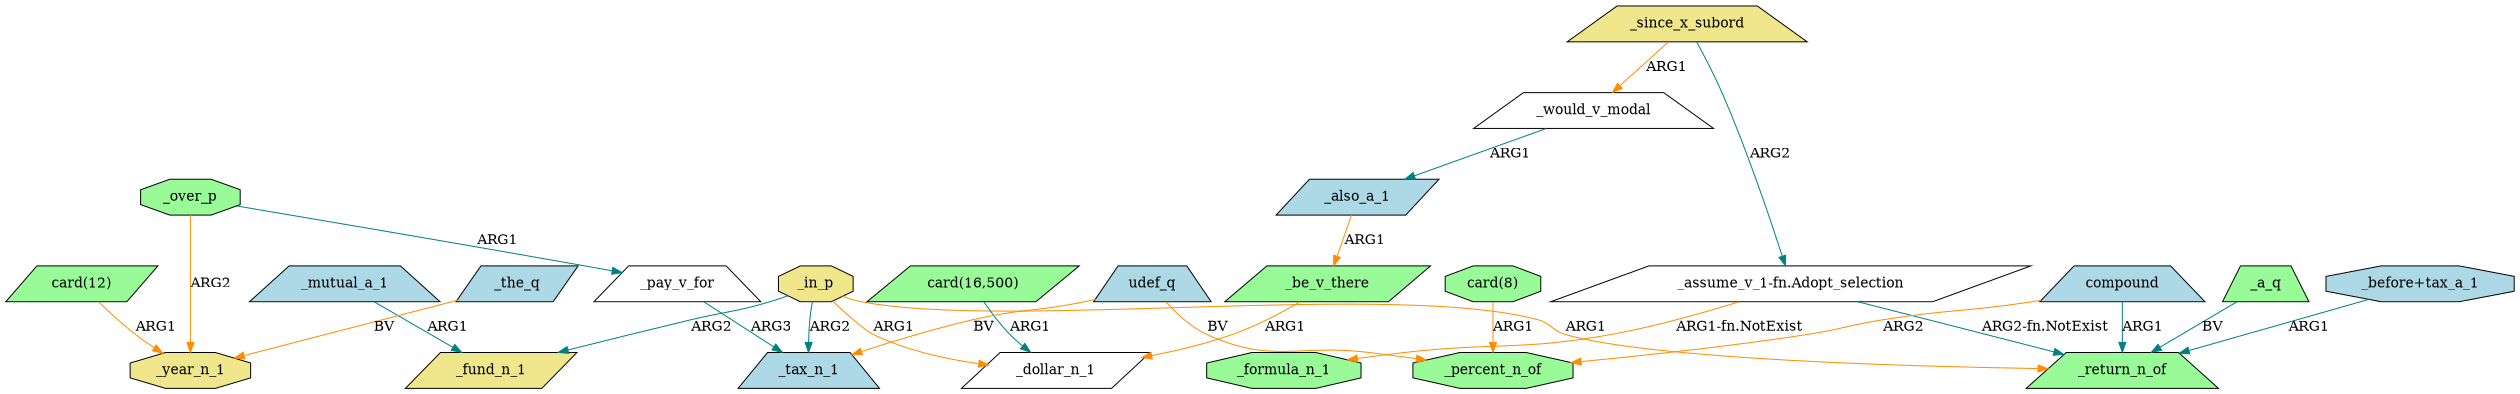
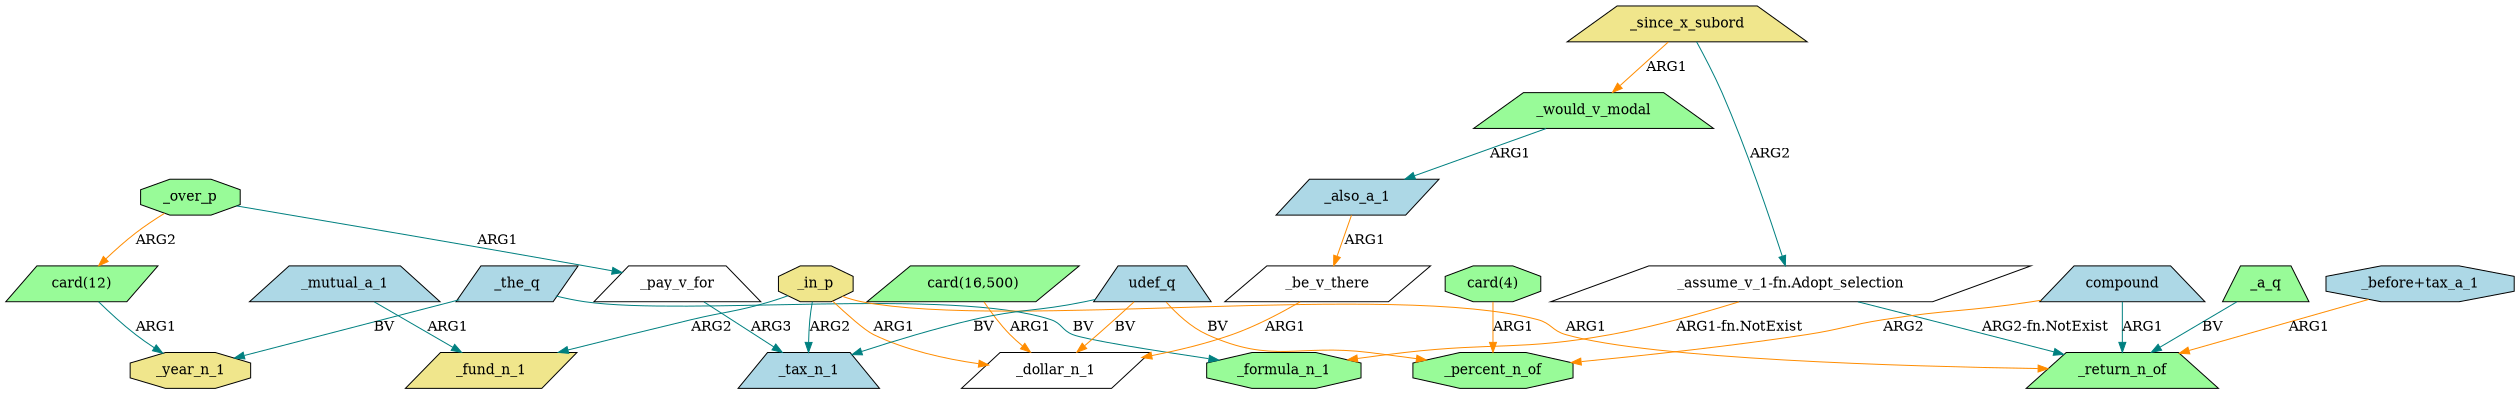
node "_would_v_modal": fillcolor white -> palegreen
edge "_over_p" -> "_year_n_1": now "_over_p" -> "card(12)"
node "_be_v_there": fillcolor palegreen -> white
node "card(8)": label "card(8)" -> "card(4)"
edge "_the_q" -> "_formula_n_1": added, label "BV"
edge "udef_q" -> "_tax_n_1": color darkorange -> teal
edge "udef_q" -> "_dollar_n_1": added, label "BV"
edge "card(16,500)" -> "_dollar_n_1": color teal -> darkorange
edge "_before+tax_a_1" -> "_return_n_of": color teal -> darkorange
edge "card(12)" -> "_year_n_1": color darkorange -> teal
edge "_the_q" -> "_year_n_1": color darkorange -> teal
